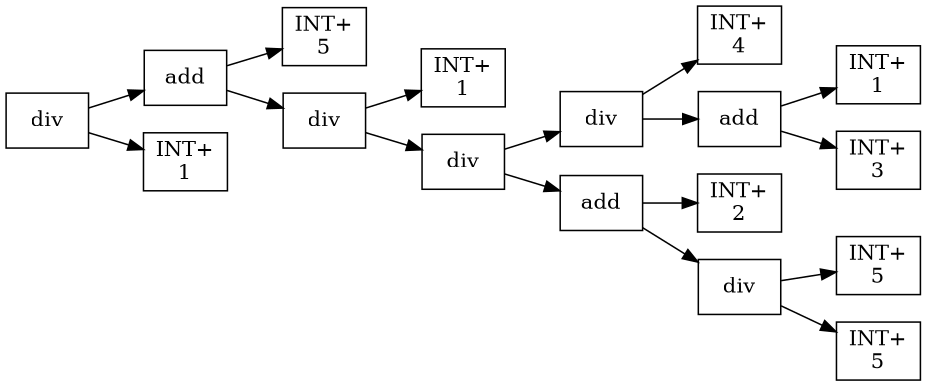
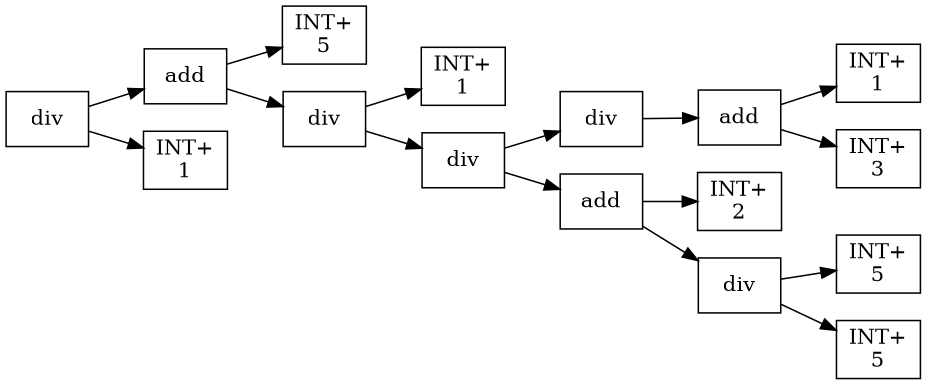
node "INT+ 4": removed
